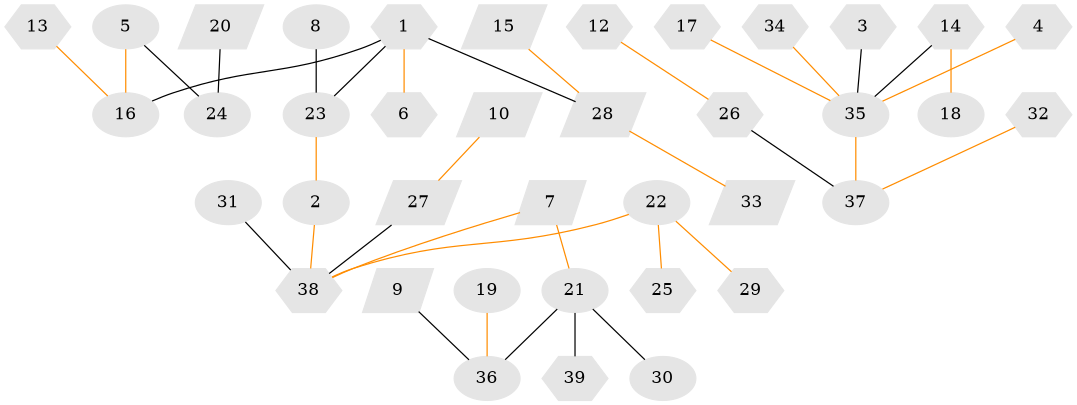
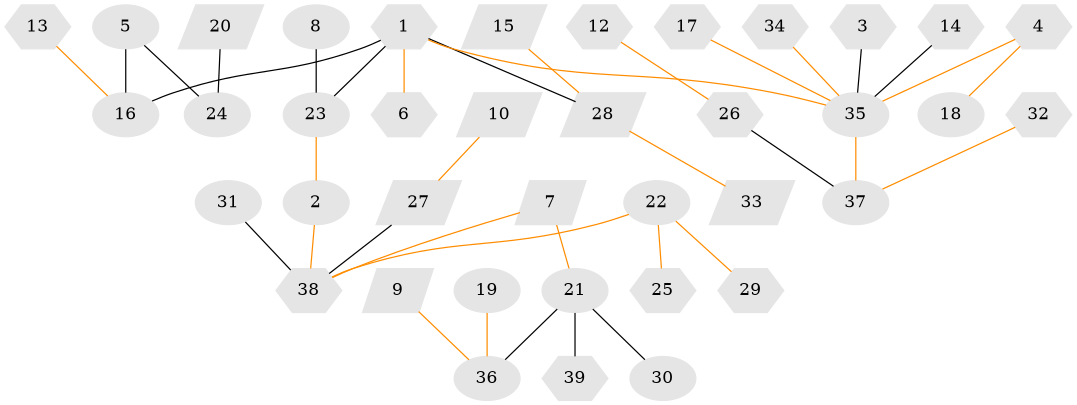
edge "5" -- "16": color darkorange -> black
edge "1" -- "35": added
edge "14" -- "18": now "4" -- "18"
edge "9" -- "36": color black -> darkorange
